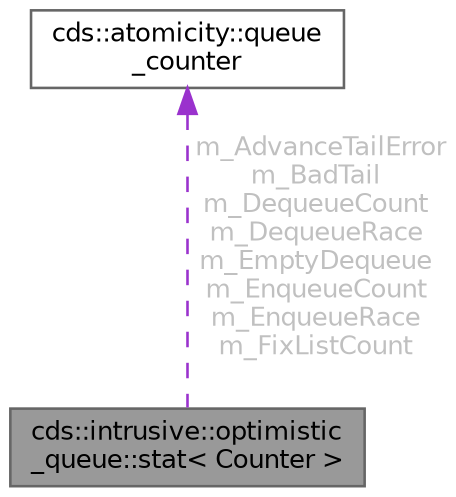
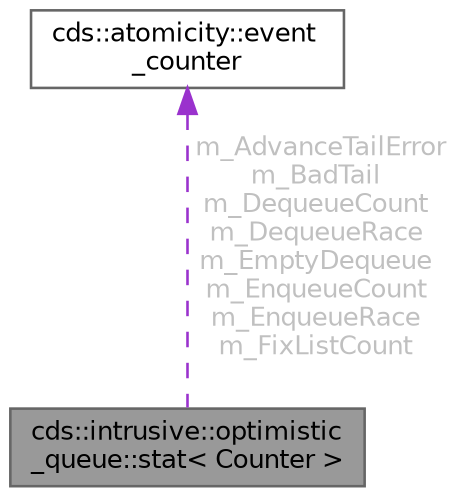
node "cds::atomicity::queue _counter": label "cds::atomicity::queue _counter" -> "cds::atomicity::event _counter"
